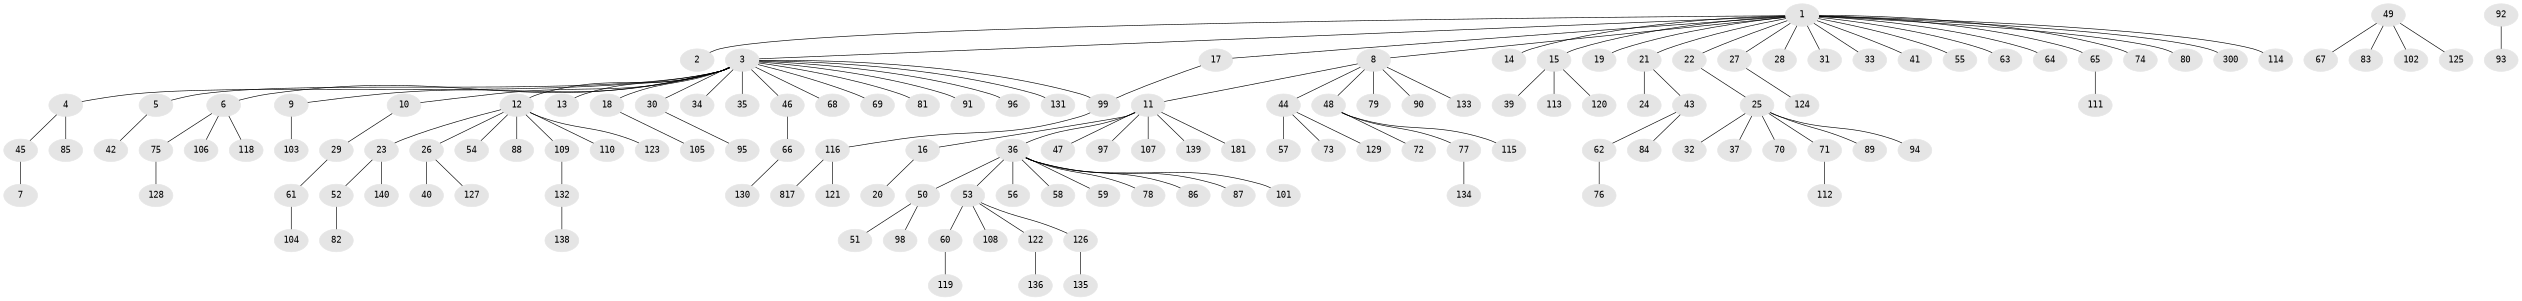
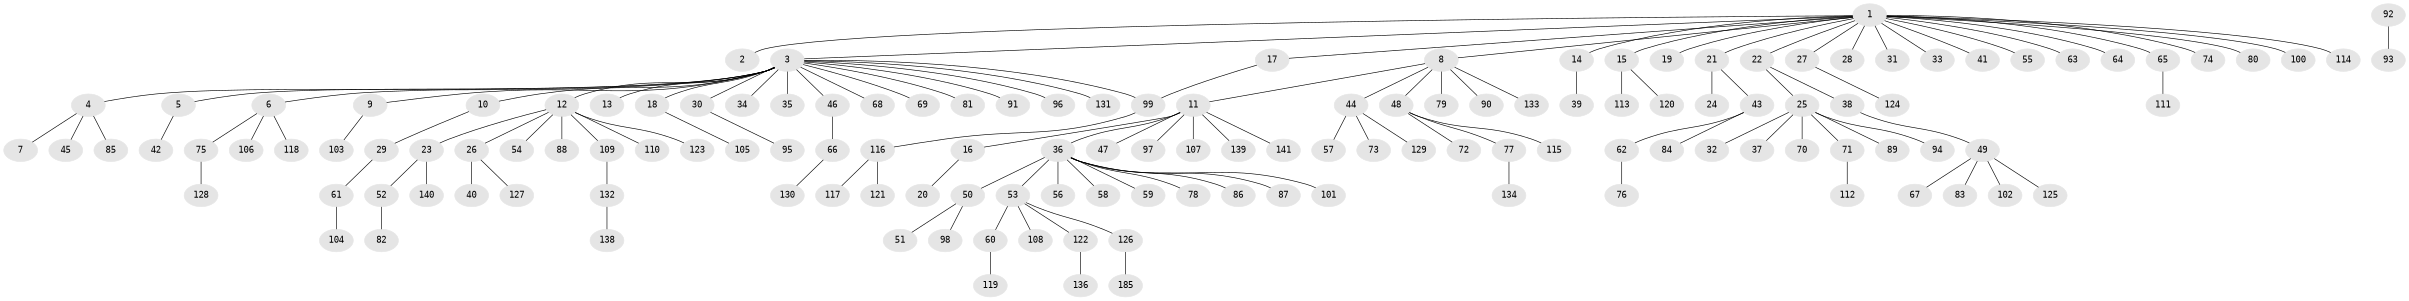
node "300": label "300" -> "100"
edge "15" -- "39": now "14" -- "39"
node "38": added
node "181": label "181" -> "141"
edge "45" -- "7": now "4" -- "7"
node "817": label "817" -> "117"
node "135": label "135" -> "185"
